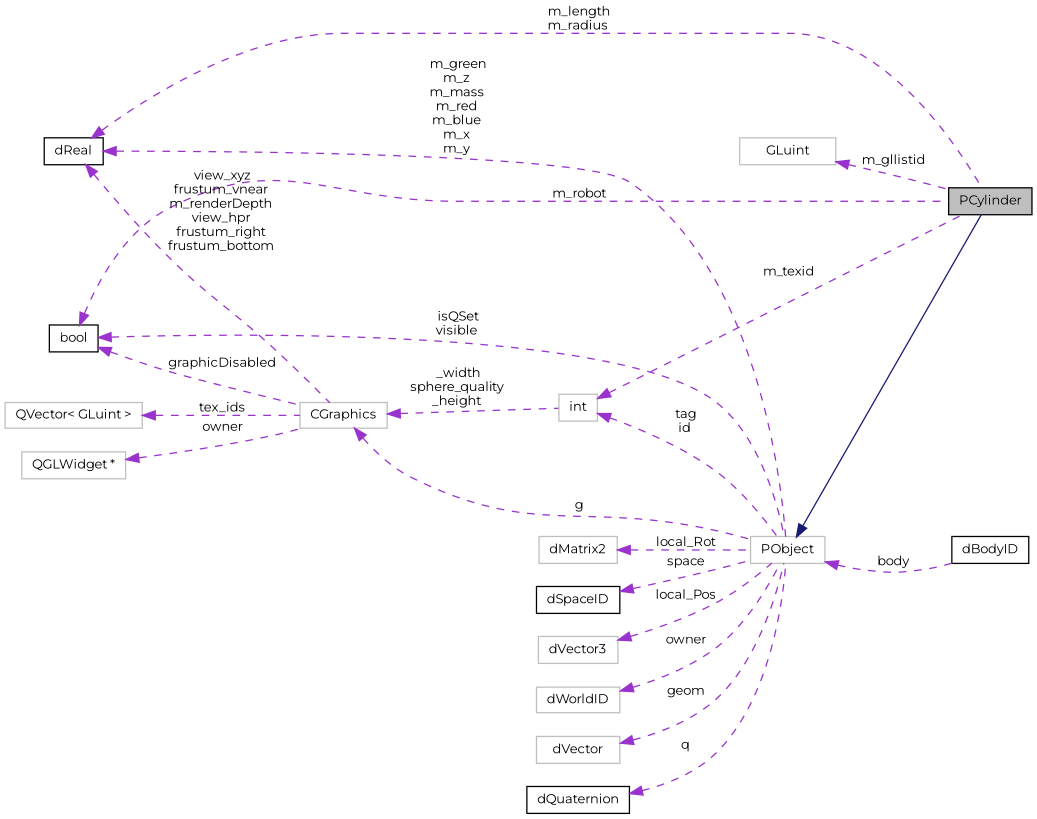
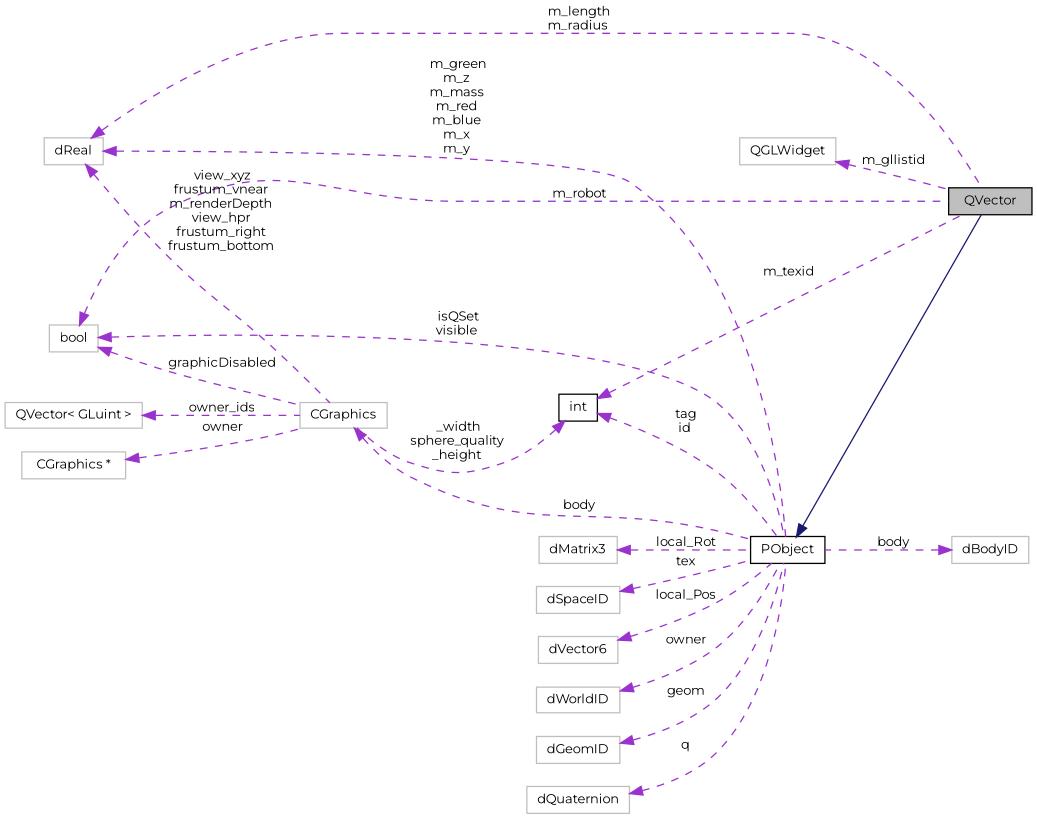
node "dReal": color black -> grey75
node "GLuint": label "GLuint" -> "QGLWidget"
node "PCylinder": label "PCylinder" -> "QVector"
node "bool": color black -> grey75
edge "CGraphics" -> "QVector< GLuint >": label " tex_ids" -> " owner_ids"
node "int": color grey75 -> black
edge "int" -> "CGraphics": reversed
node "QGLWidget *": label "QGLWidget *" -> "CGraphics *"
edge "PObject" -> "CGraphics": label " g" -> " body"
node "dMatrix2": label "dMatrix2" -> "dMatrix3"
node "PObject": color grey75 -> black
node "dBodyID": color black -> grey75
edge "PObject" -> "dSpaceID": label " space" -> " tex"
edge "dBodyID" -> "PObject": reversed
node "dSpaceID": color black -> grey75
node "dVector3": label "dVector3" -> "dVector6"
node "dVector": label "dVector" -> "dGeomID"
node "dQuaternion": color black -> grey75
